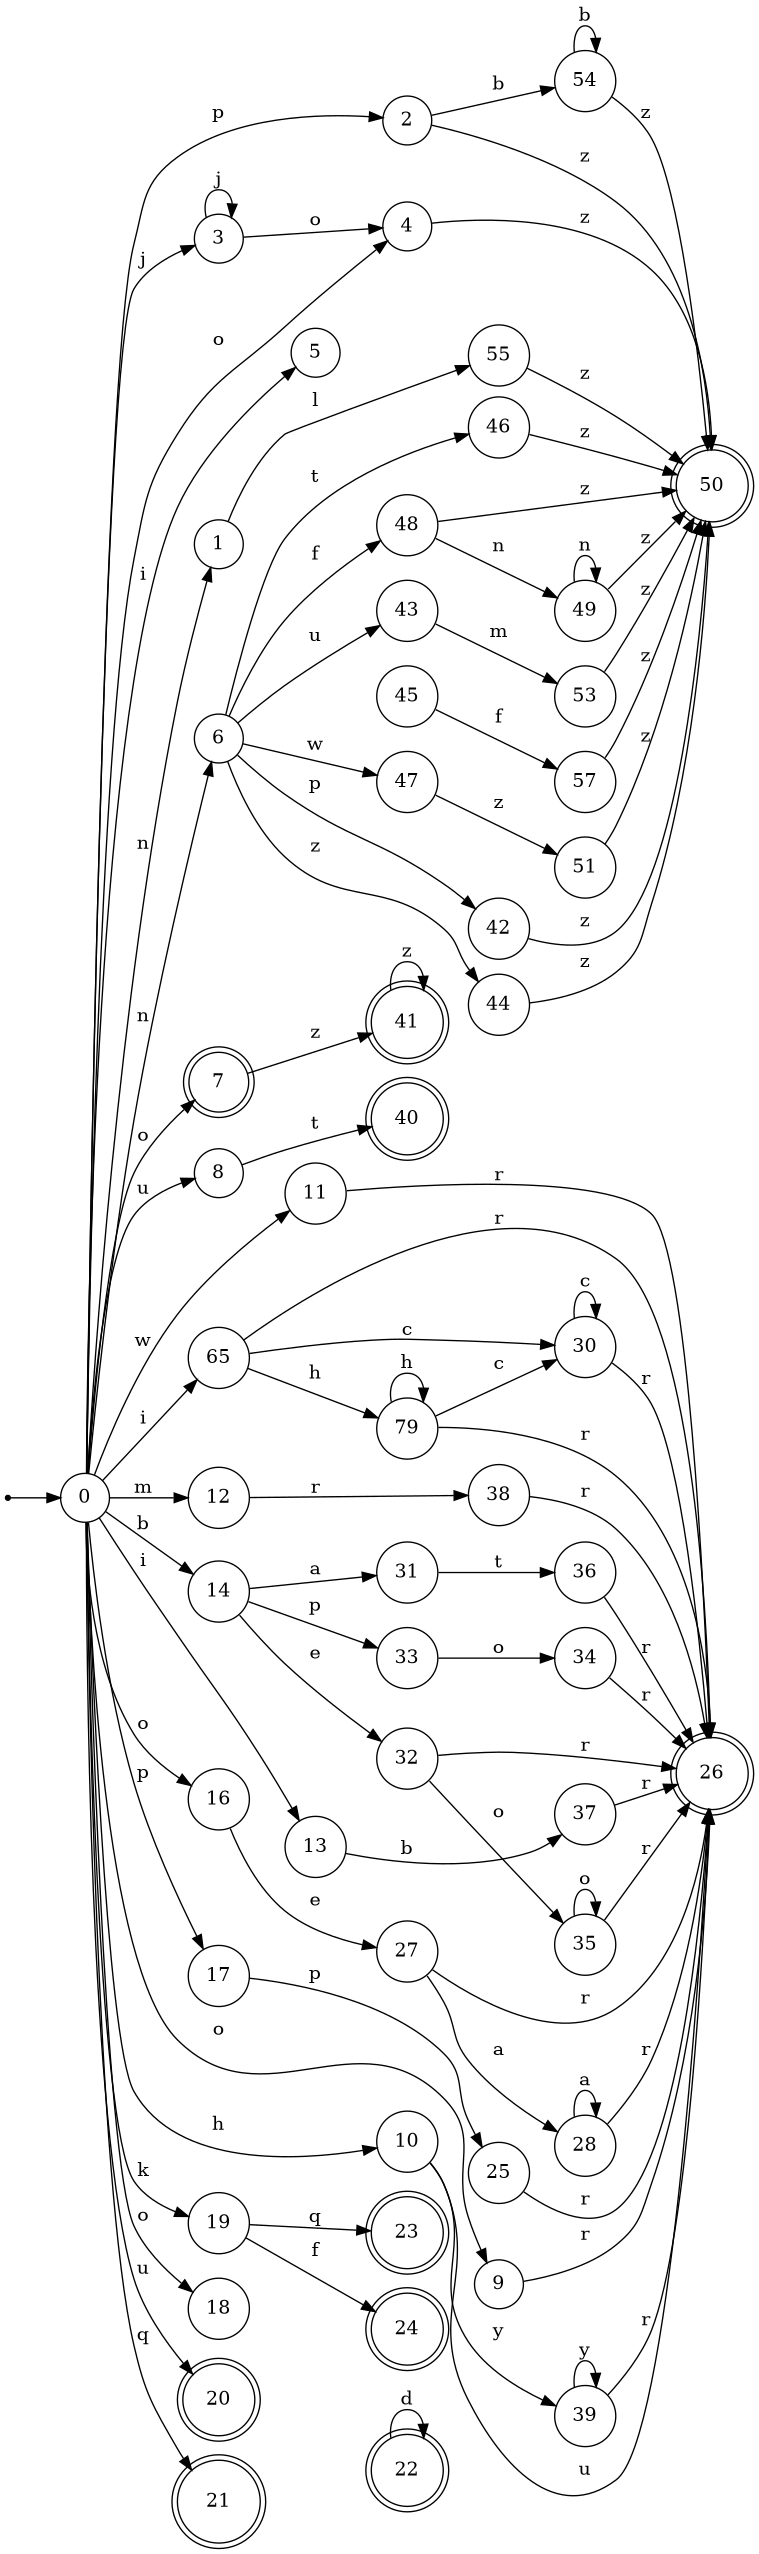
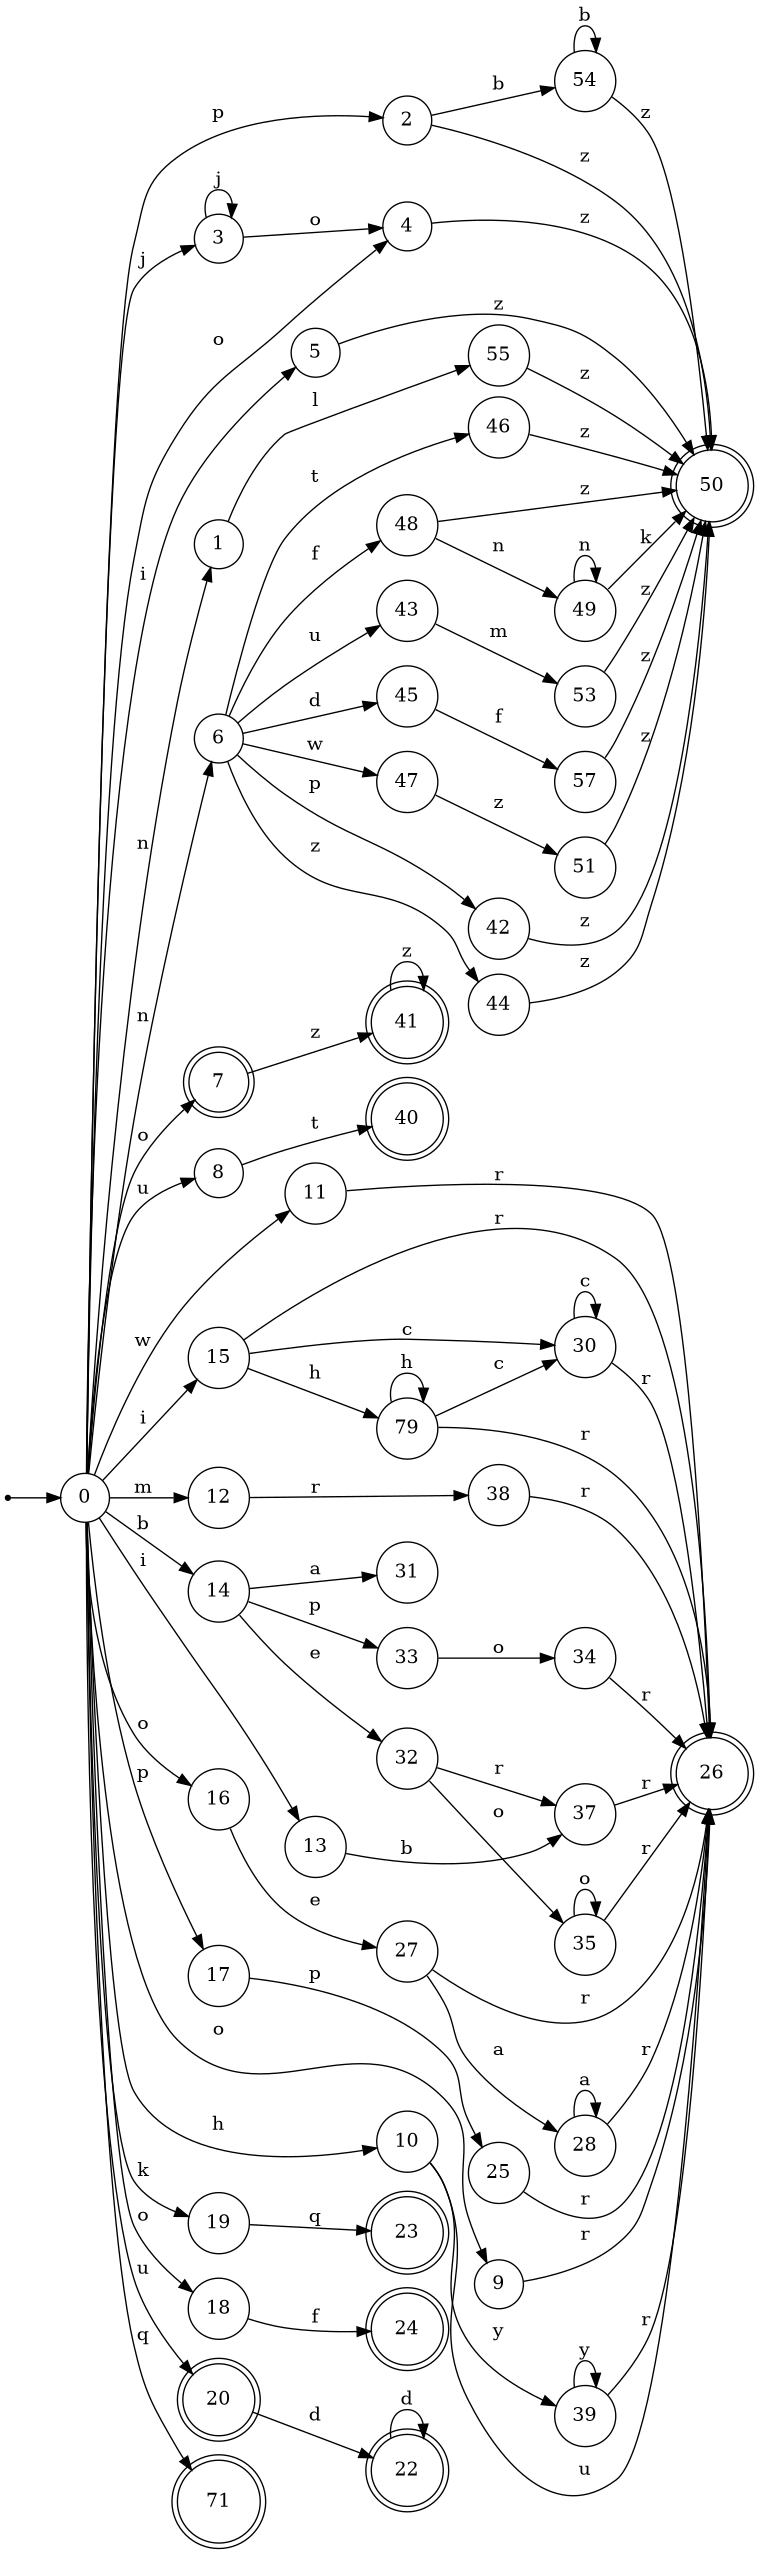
edge "5" -> "50": added, label "z"
edge "49" -> "50": label "z" -> "k"
edge "6" -> "45": added, label "d"
node "65": label "65" -> "15"
node "36": removed
edge "32" -> "26": now "32" -> "37"
edge "19" -> "24": now "18" -> "24"
edge "20" -> "22": added, label "d"
node "21": label "21" -> "71"
